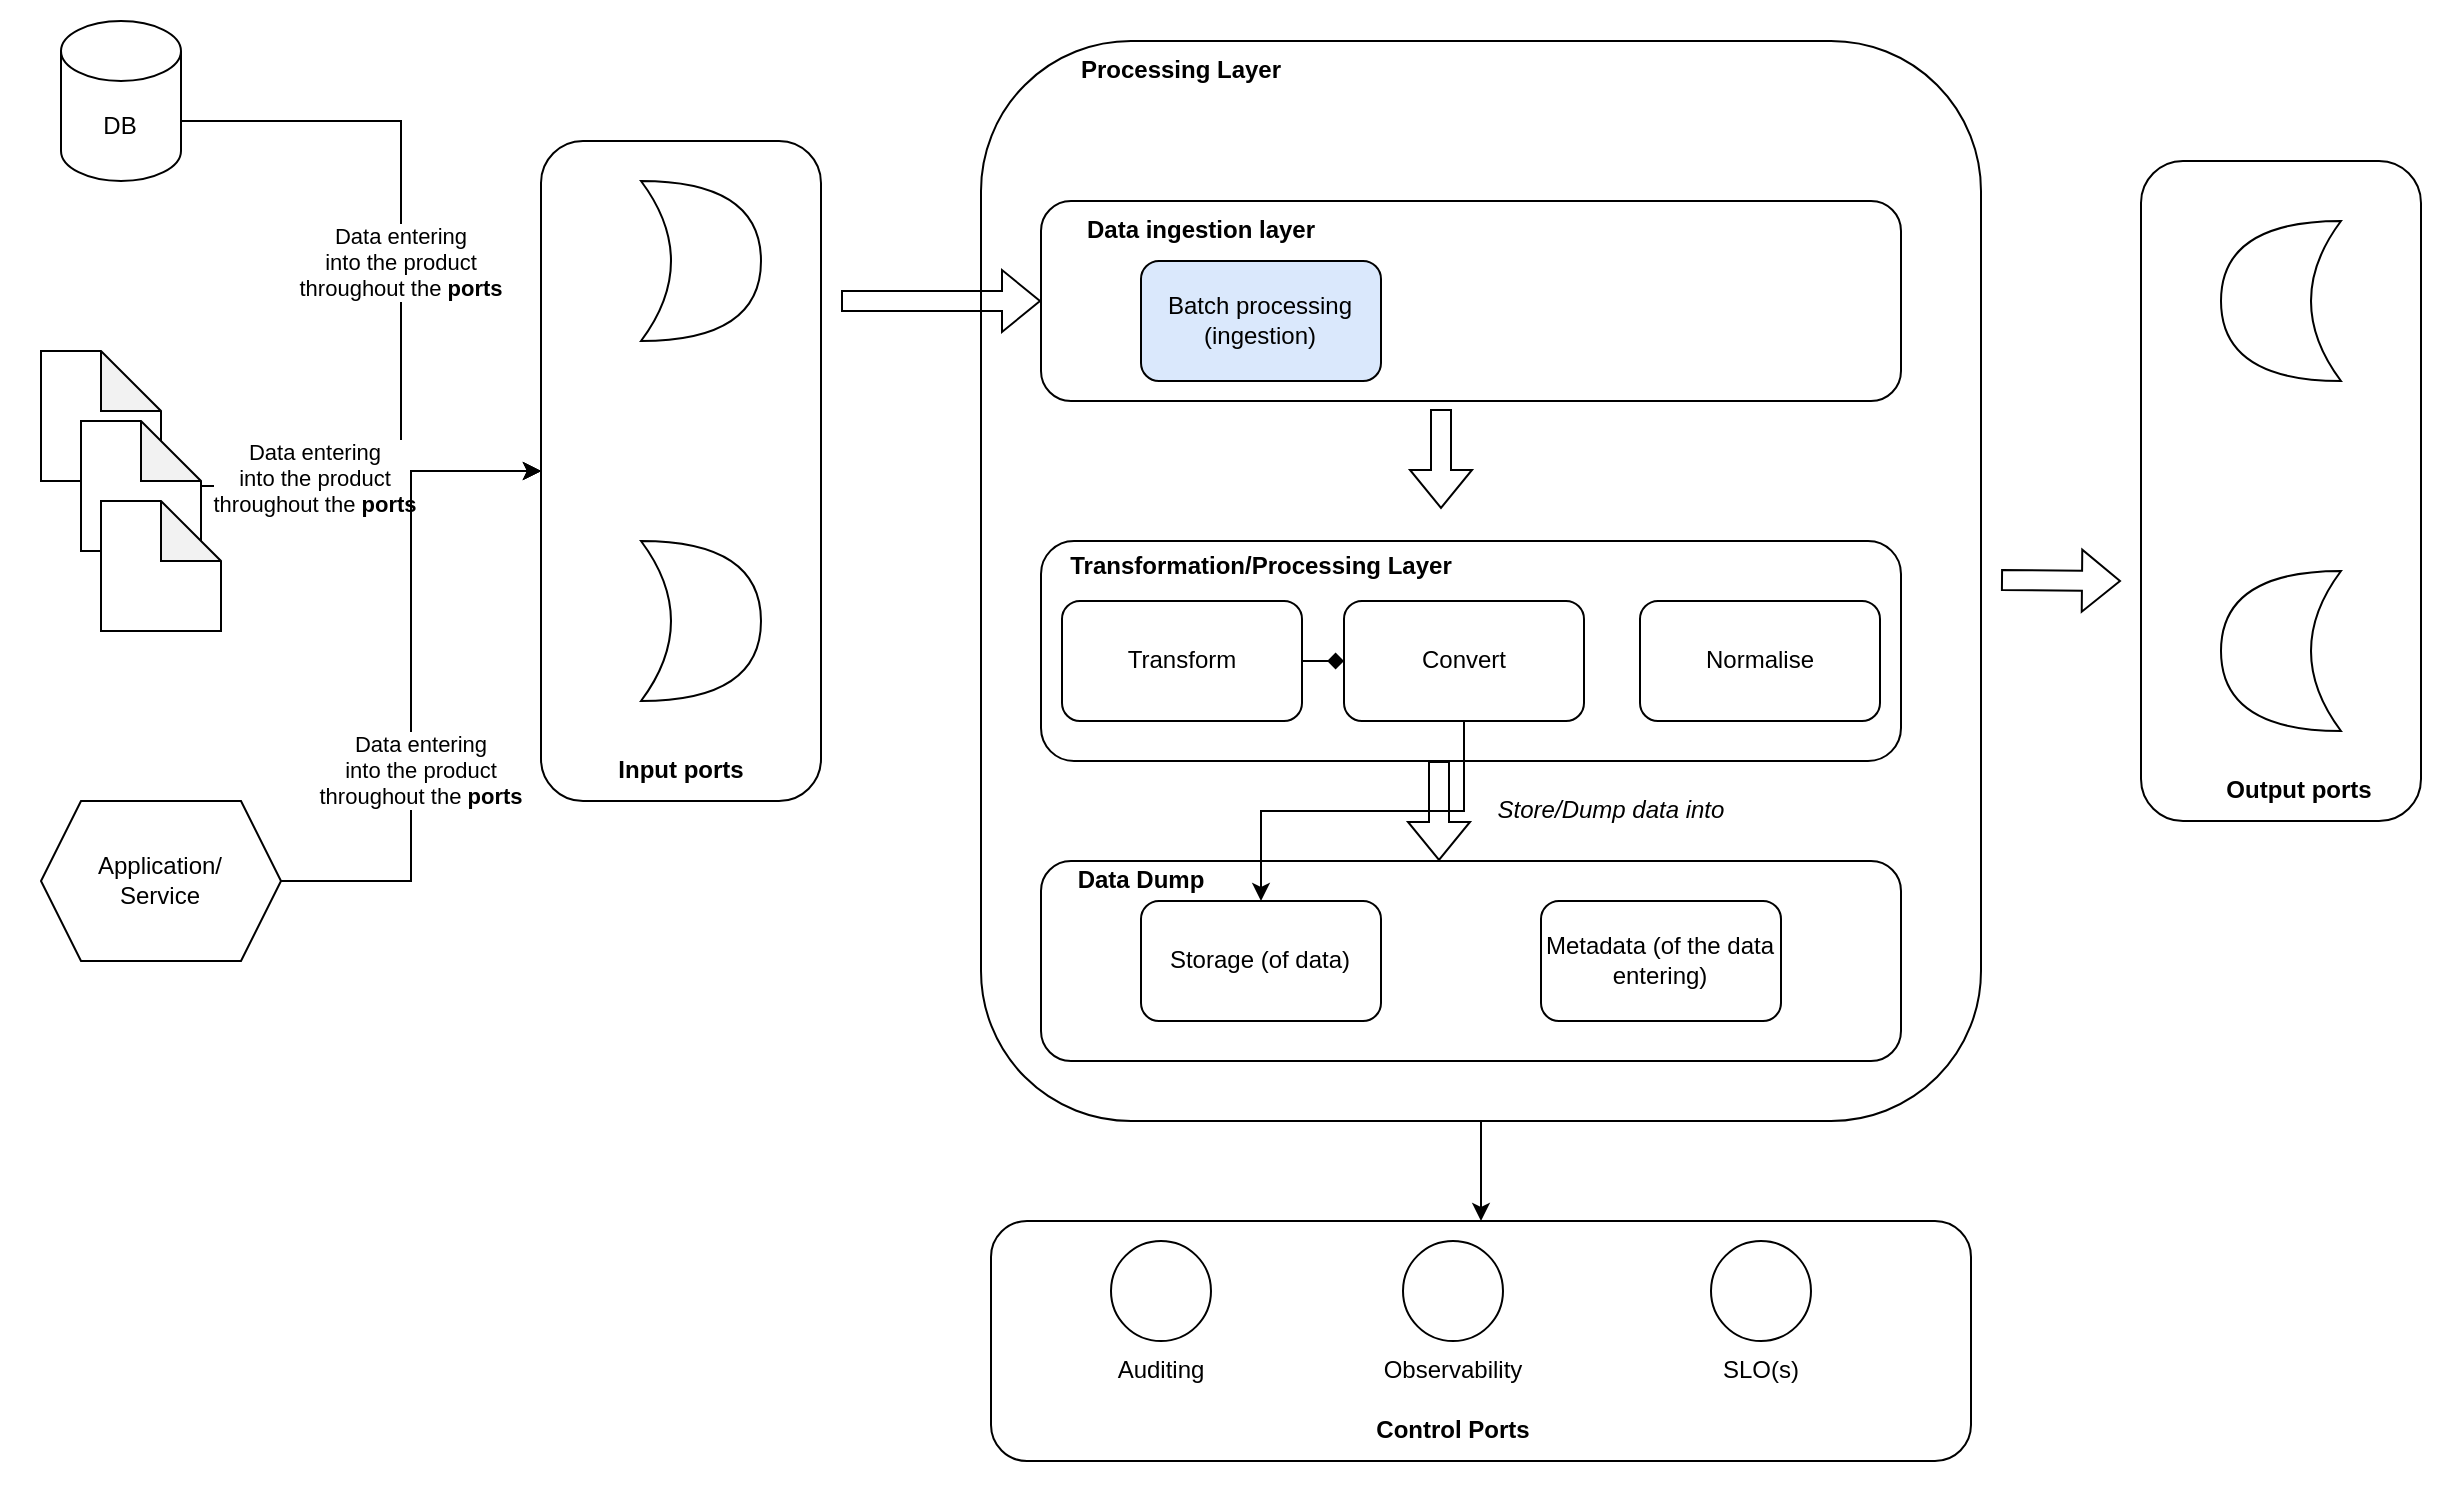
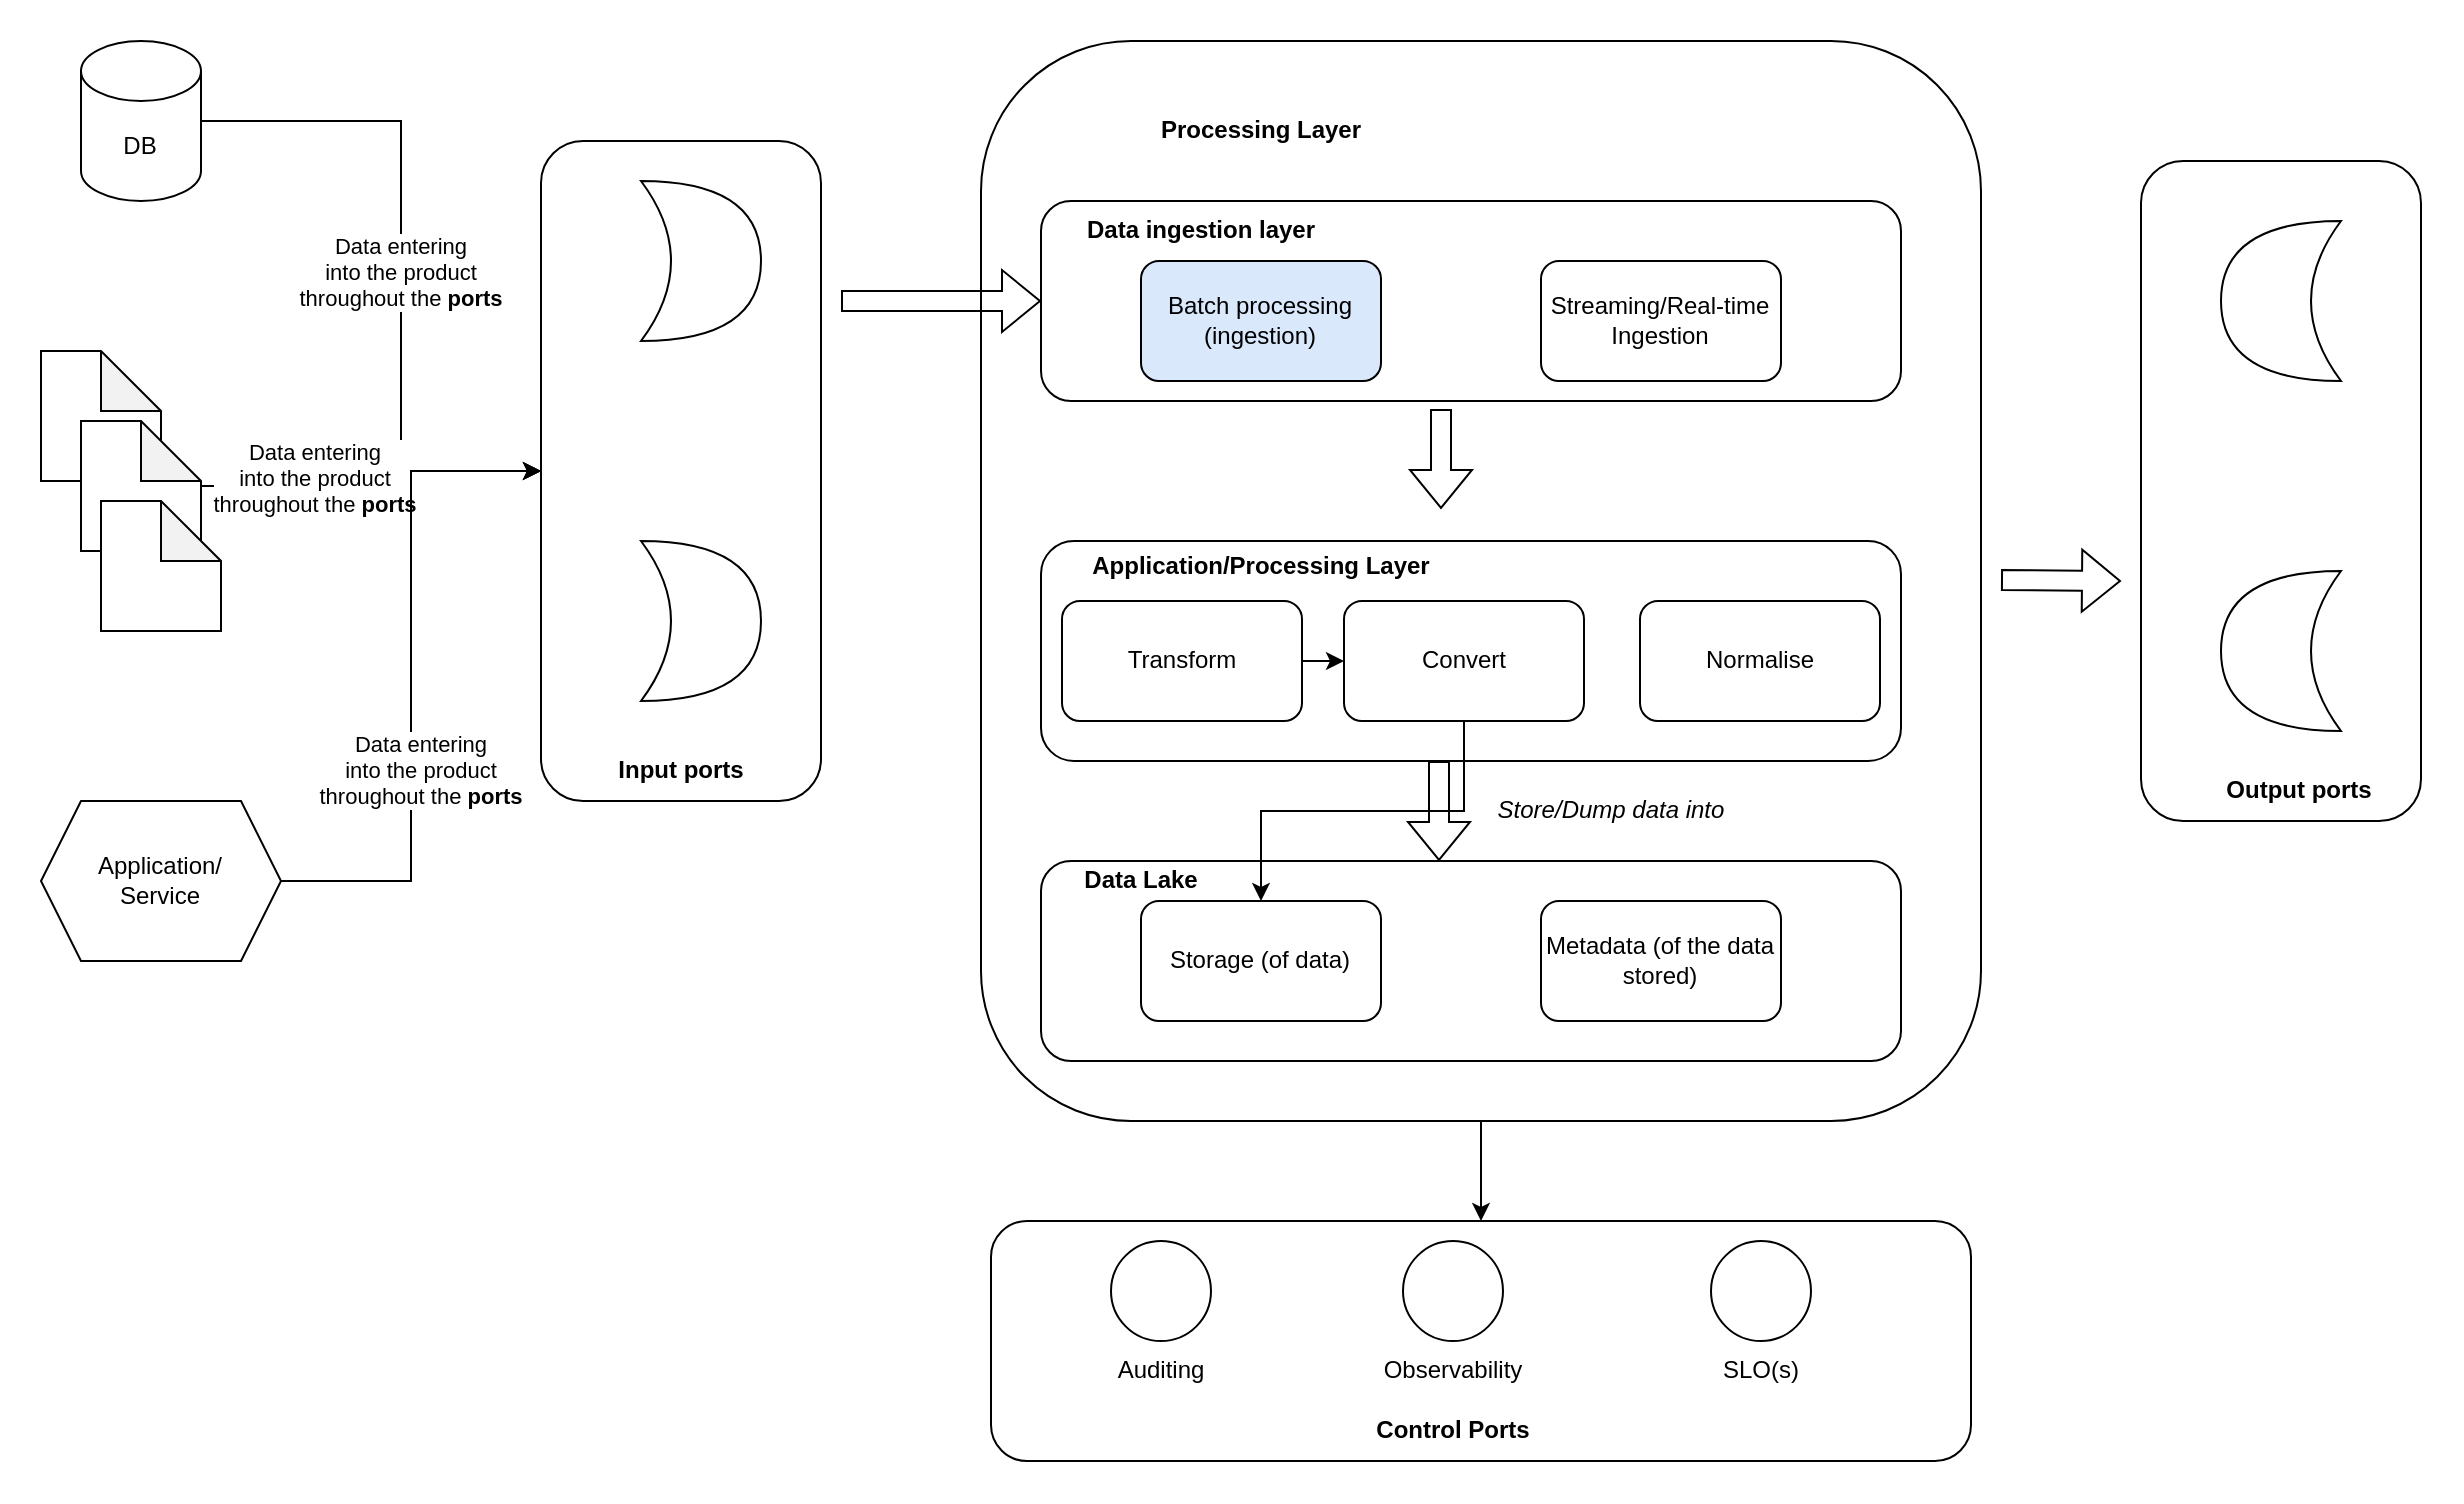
node "Processing Layer": moved (1181, 71) -> (1261, 131)
node "DB": moved (121, 101) -> (141, 121)
node "Streaming/Real-time Ingestion": added
node "Transformation/Processing Layer": label "Transformation/Processing Layer" -> "Application/Processing Layer"
edge "Transform" -> "Convert": arrowhead diamond -> classic
node "Data Dump": label "Data Dump" -> "Data Lake"
node "Metadata (of the data entering)": label "Metadata (of the data entering)" -> "Metadata (of the data stored)"
